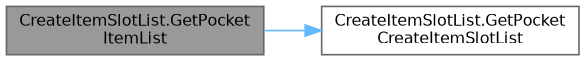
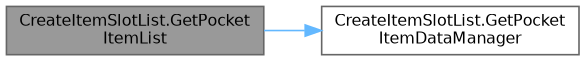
node "CreateItemSlotList.GetPocket CreateItemSlotList": label "CreateItemSlotList.GetPocket CreateItemSlotList" -> "CreateItemSlotList.GetPocket ItemDataManager"
